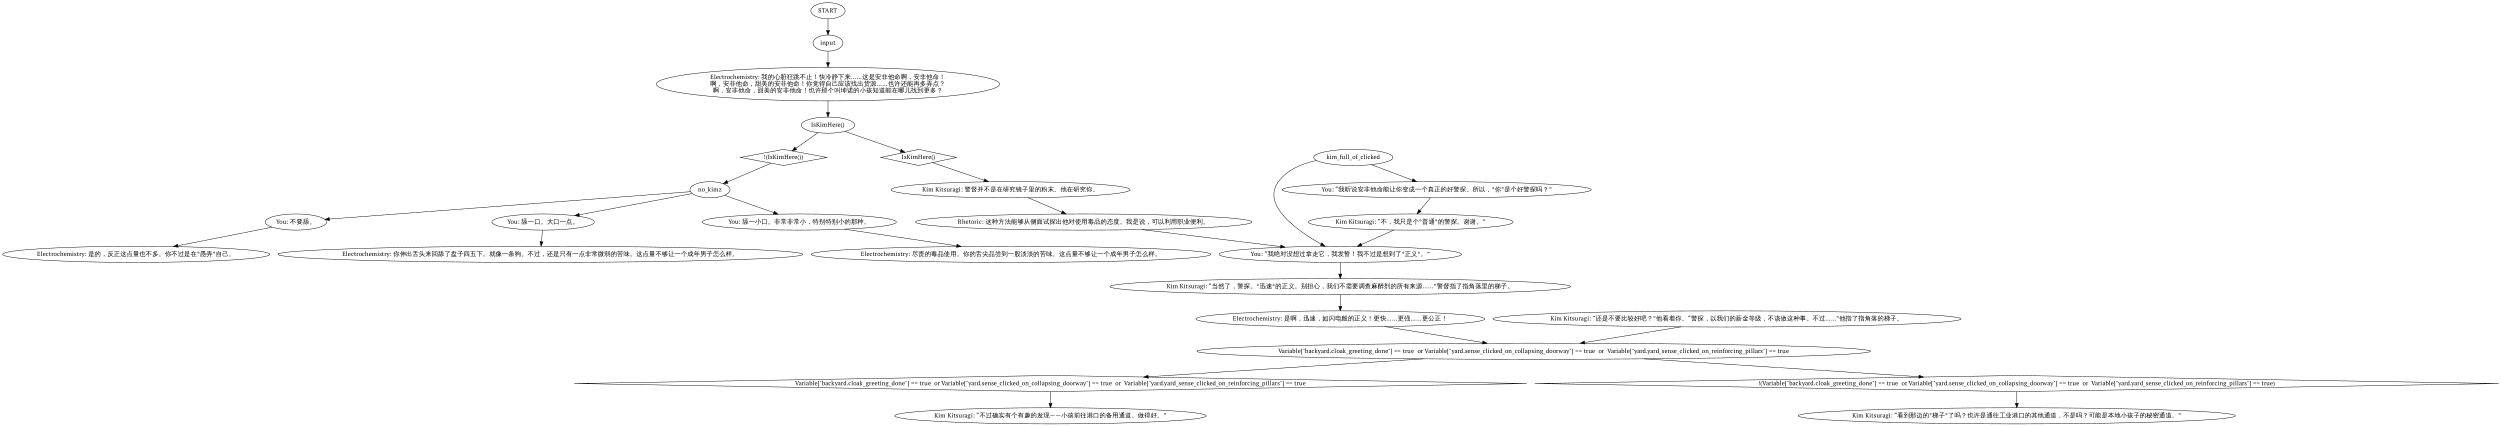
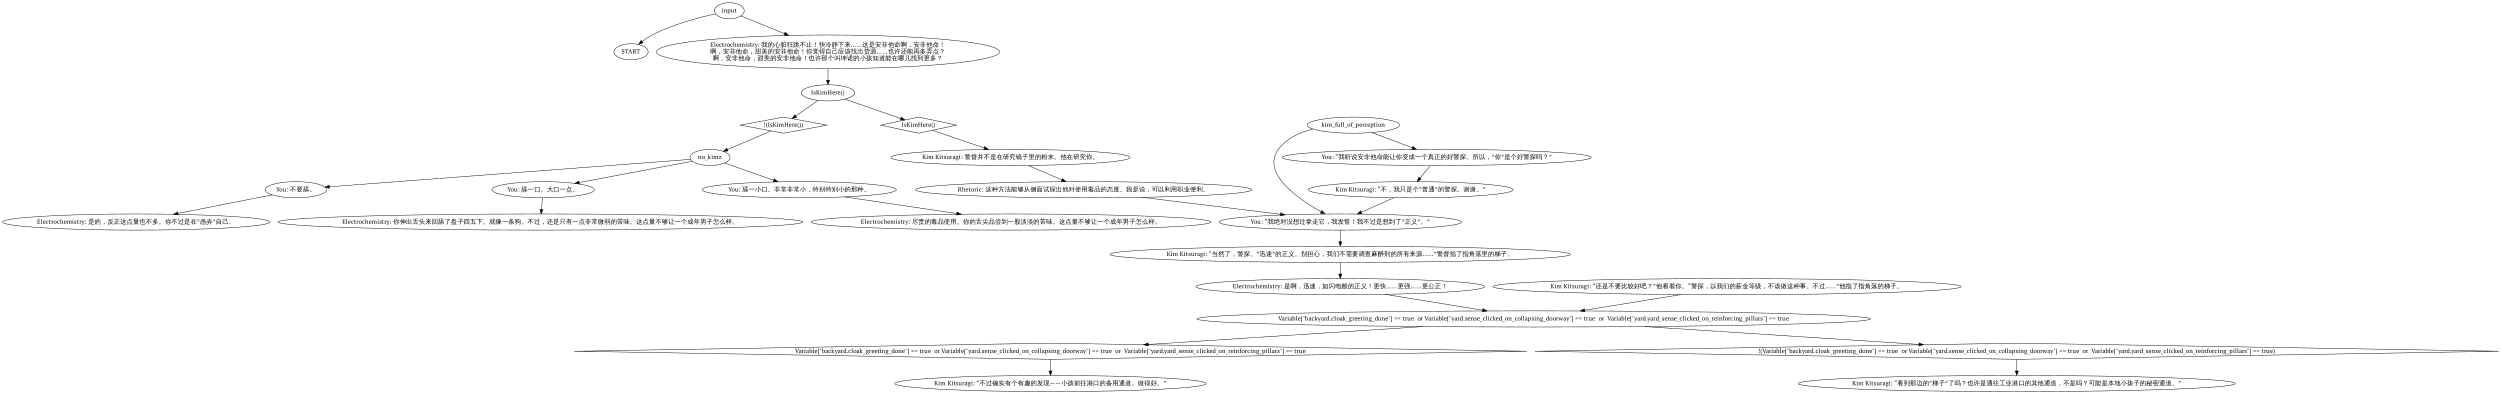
edge "START" -> "input": reversed
node "kim_full_of_clicked": label "kim_full_of_clicked" -> "kim_full_of_perception"
